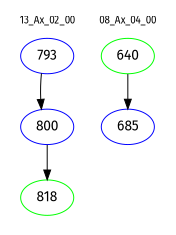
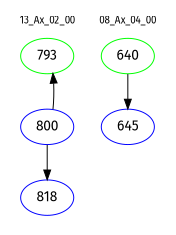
node "793": color blue -> green
edge "793" -> "800": reversed
node "685": label "685" -> "645"
node "818": color green -> blue
